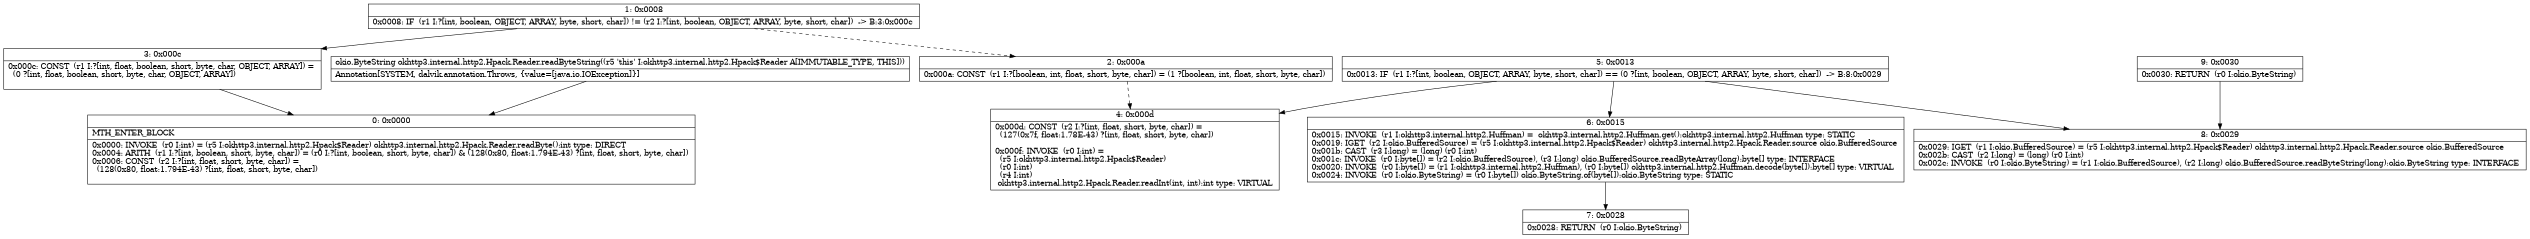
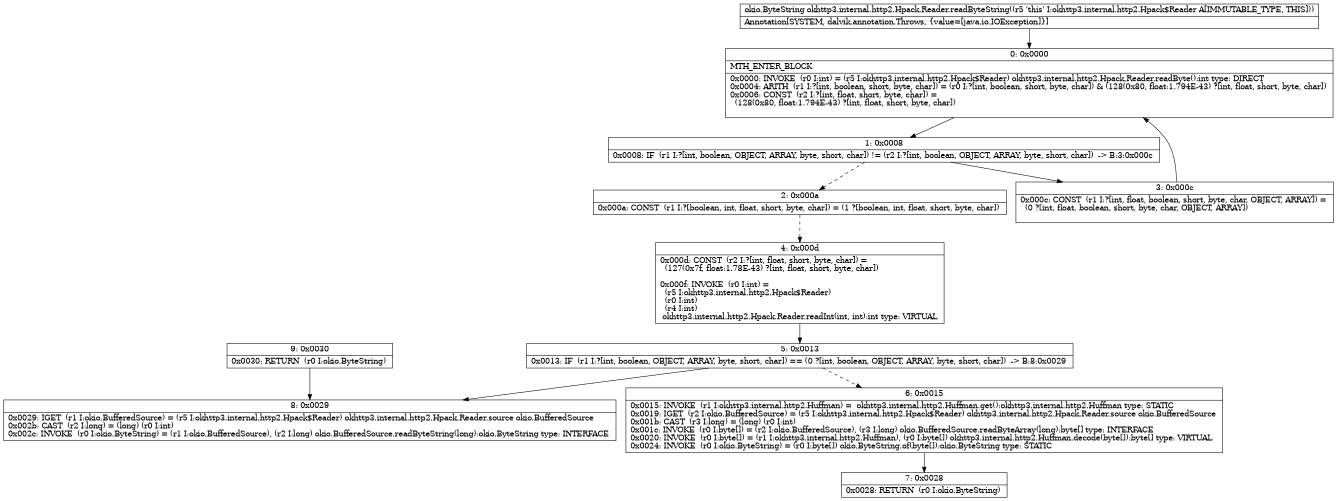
edge "5: 0x0013" -> "4: 0x000d": reversed
edge "5: 0x0013" -> "6: 0x0015": style solid -> dashed
edge "0: 0x0000" -> "1: 0x0008": added
